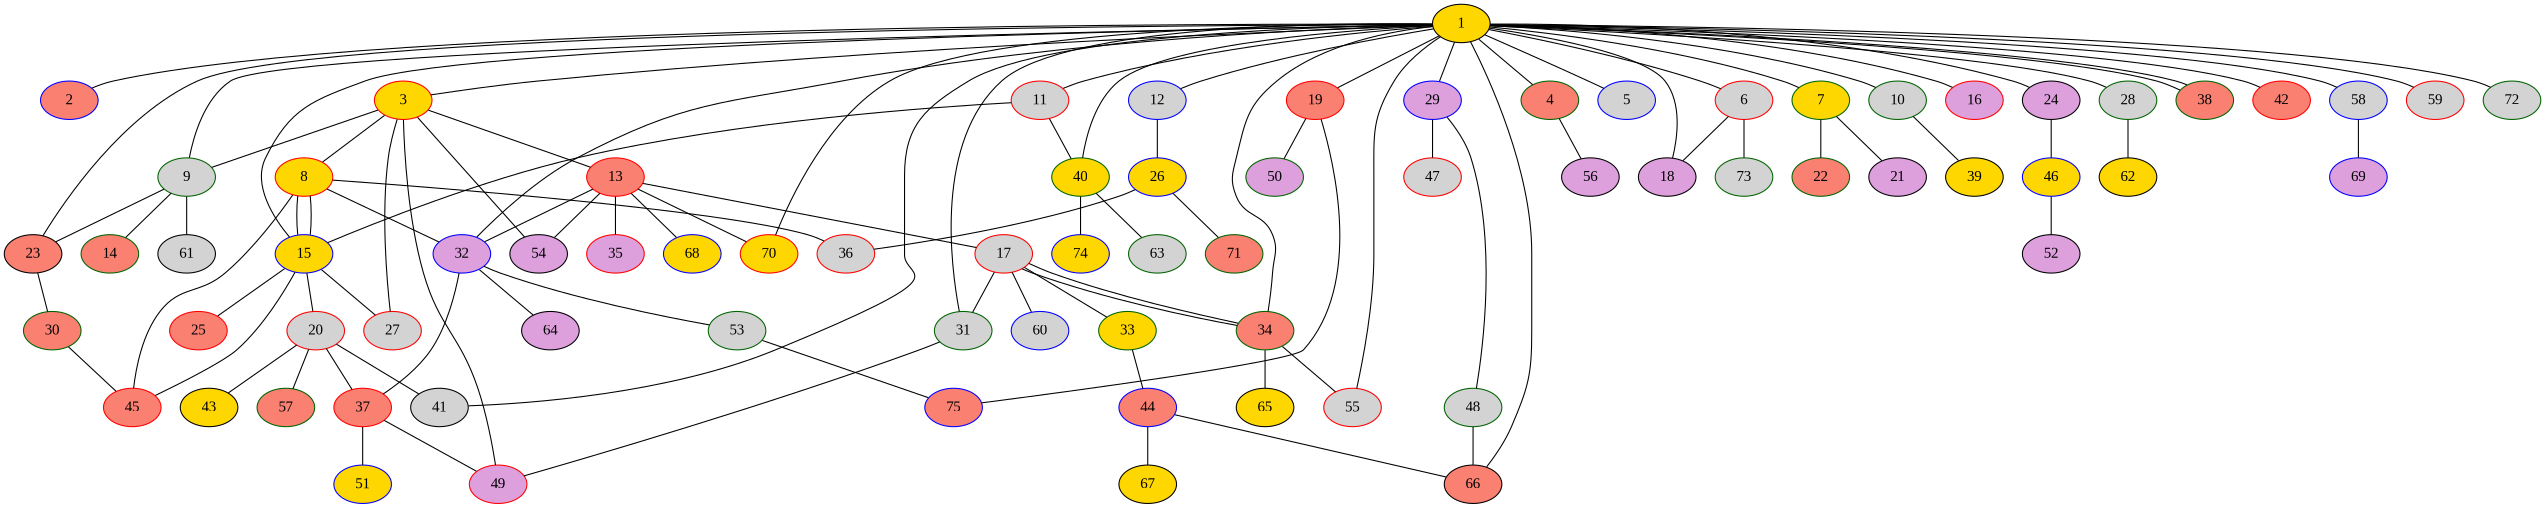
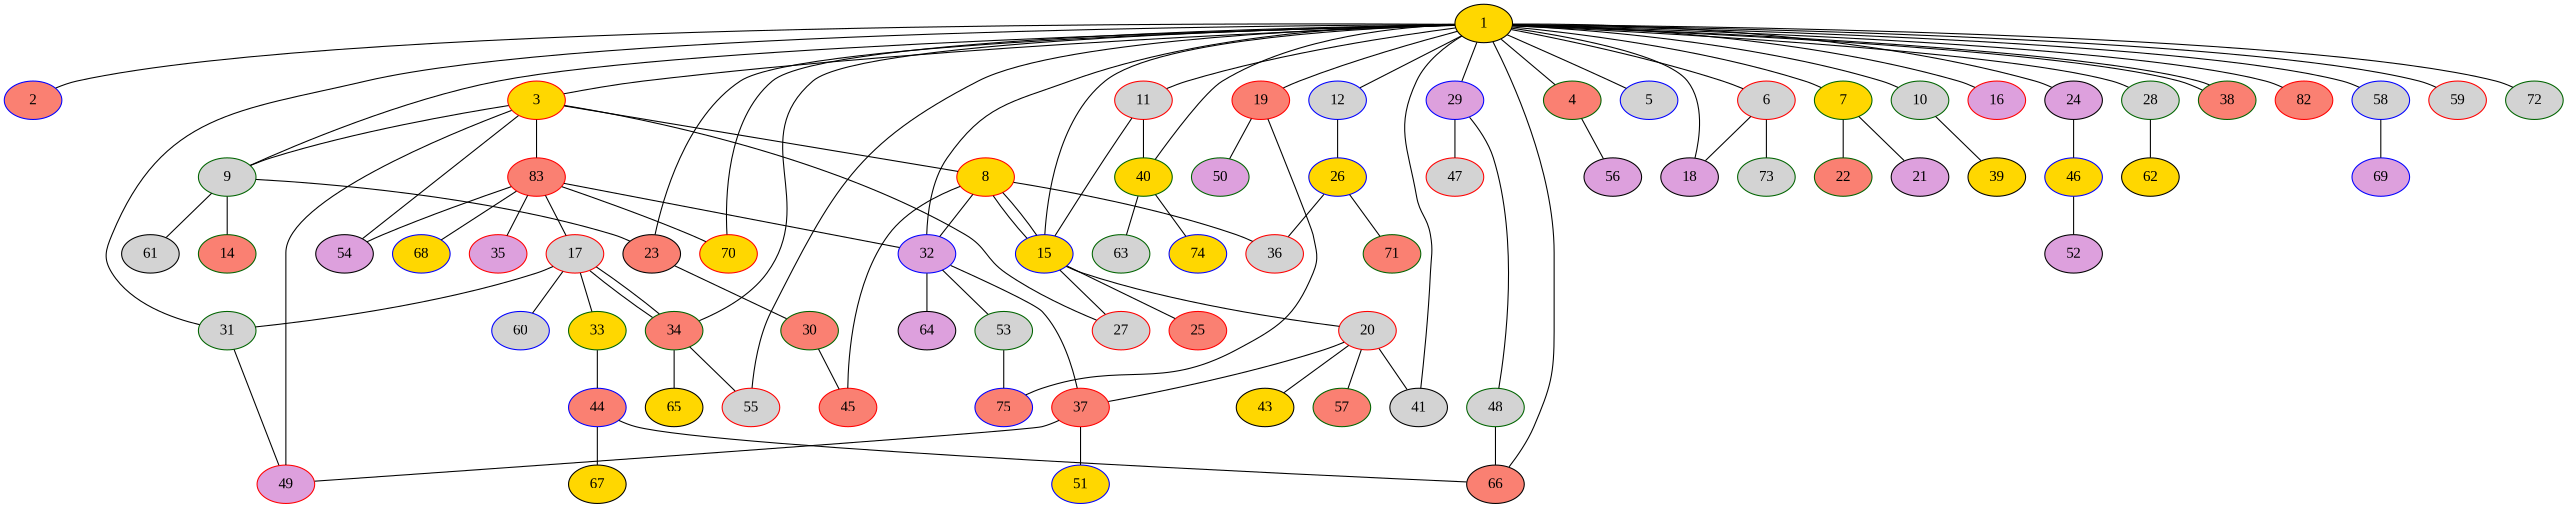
node "42": label "42" -> "82"
node "13": label "13" -> "83"
edge "15" -- "45": removed
